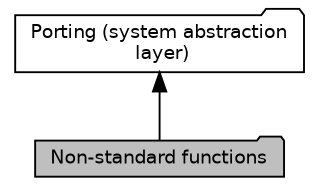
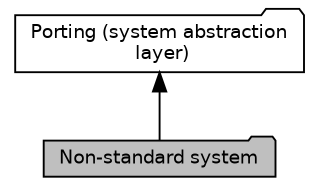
node "Non-standard functions": label "Non-standard functions" -> "Non-standard system"
